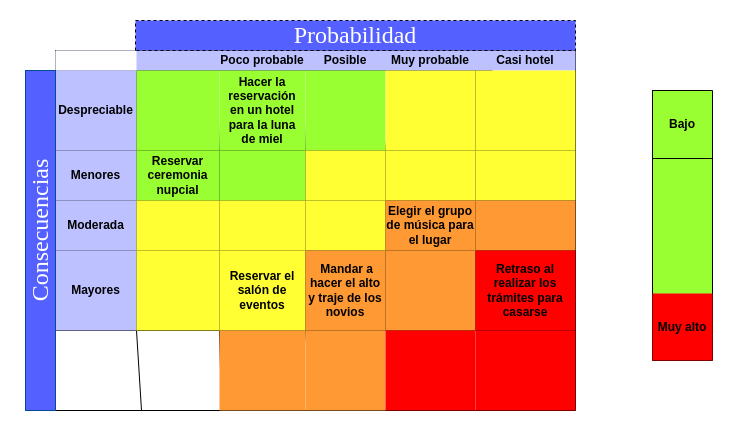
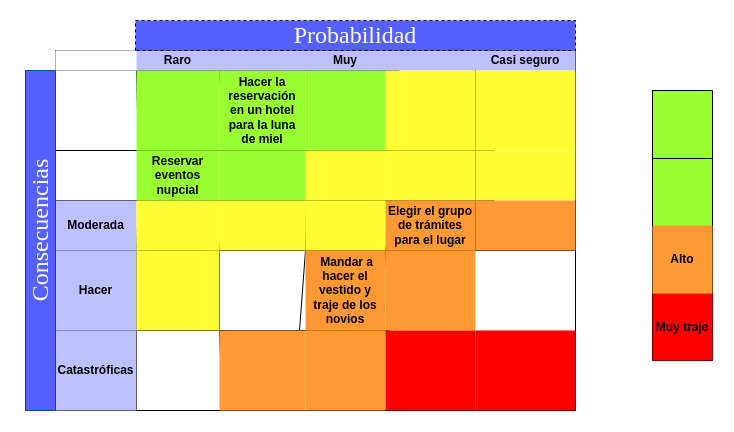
node "Raro": added
node "Poco probable": removed
node "Posible": label "Posible" -> "Muy"
node "Muy probable": removed
node "Casi hotel": label "Casi hotel" -> "Casi seguro"
node "Despreciable": removed
node "Bajo": removed
node "Menores": removed
node "Reservar ceremonia nupcial": label "Reservar ceremonia nupcial" -> "Reservar eventos nupcial"
node "Elegir el grupo de música para el lugar": label "Elegir el grupo de música para el lugar" -> "Elegir el grupo de trámites para el lugar"
node "Alto": added
node "Mayores": label "Mayores" -> "Hacer"
node "Reservar el salón de eventos": removed
node "Mandar a hacer el alto y traje de los novios": label "Mandar a hacer el alto y traje de los novios" -> "Mandar a hacer el vestido y traje de los novios"
node "Retraso al realizar los trámites para casarse": removed
node "Muy alto": label "Muy alto" -> "Muy traje"
node "Catastróficas": added
